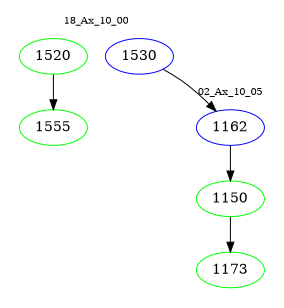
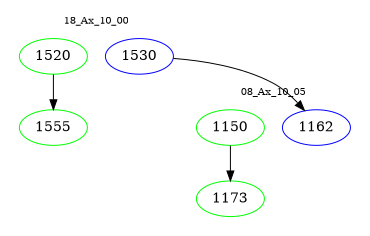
cluster "02_Ax_10_05": label "02_Ax_10_05" -> "08_Ax_10_05"
edge "1162" -> "1150": removed
